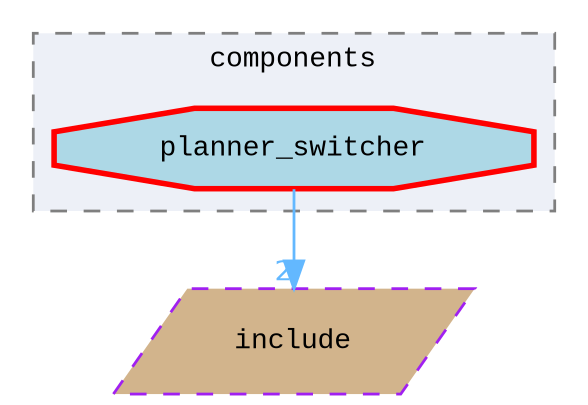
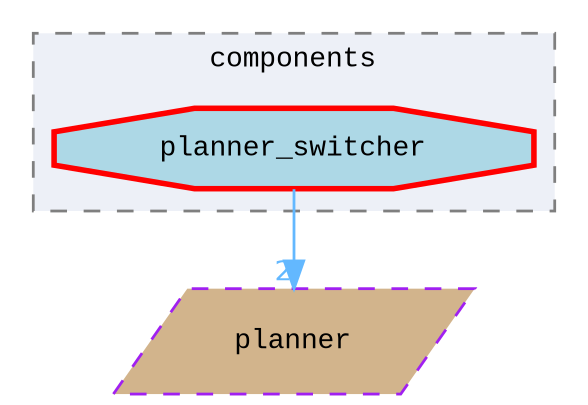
node "include": label "include" -> "planner"
